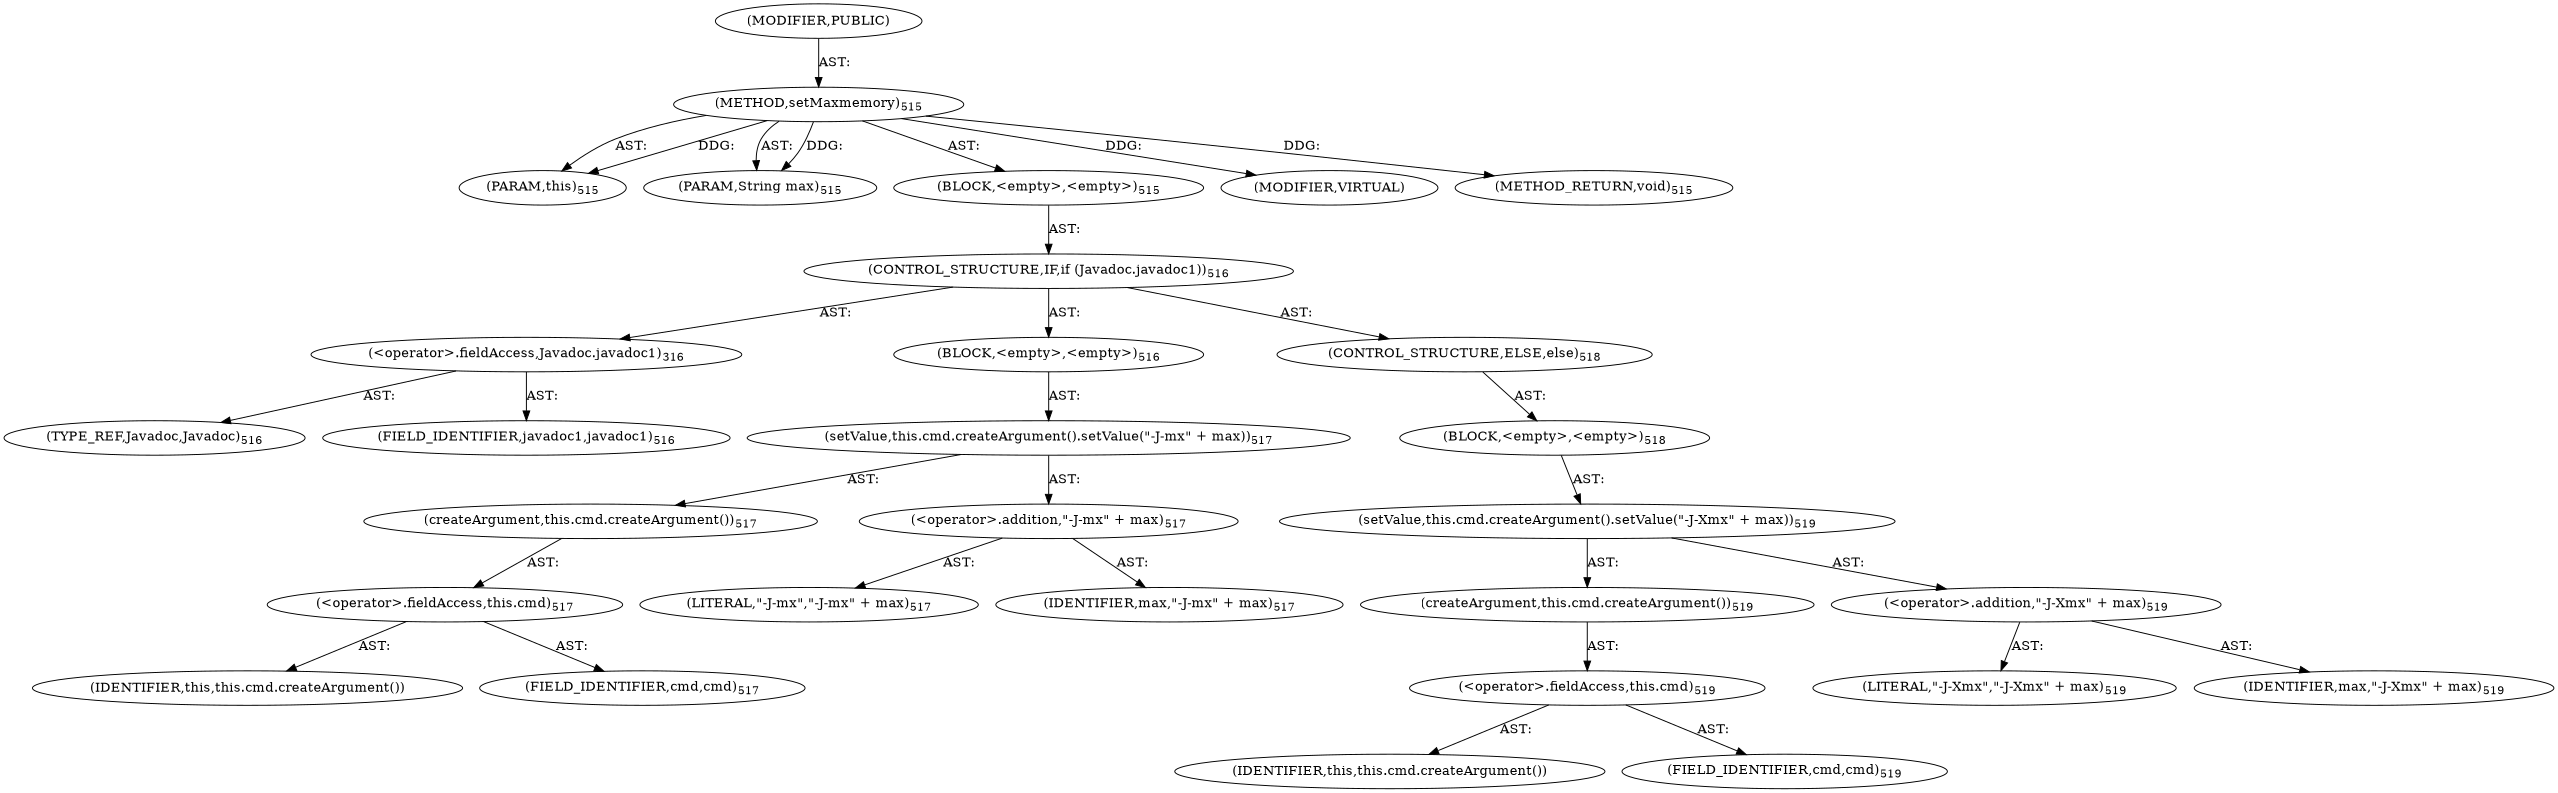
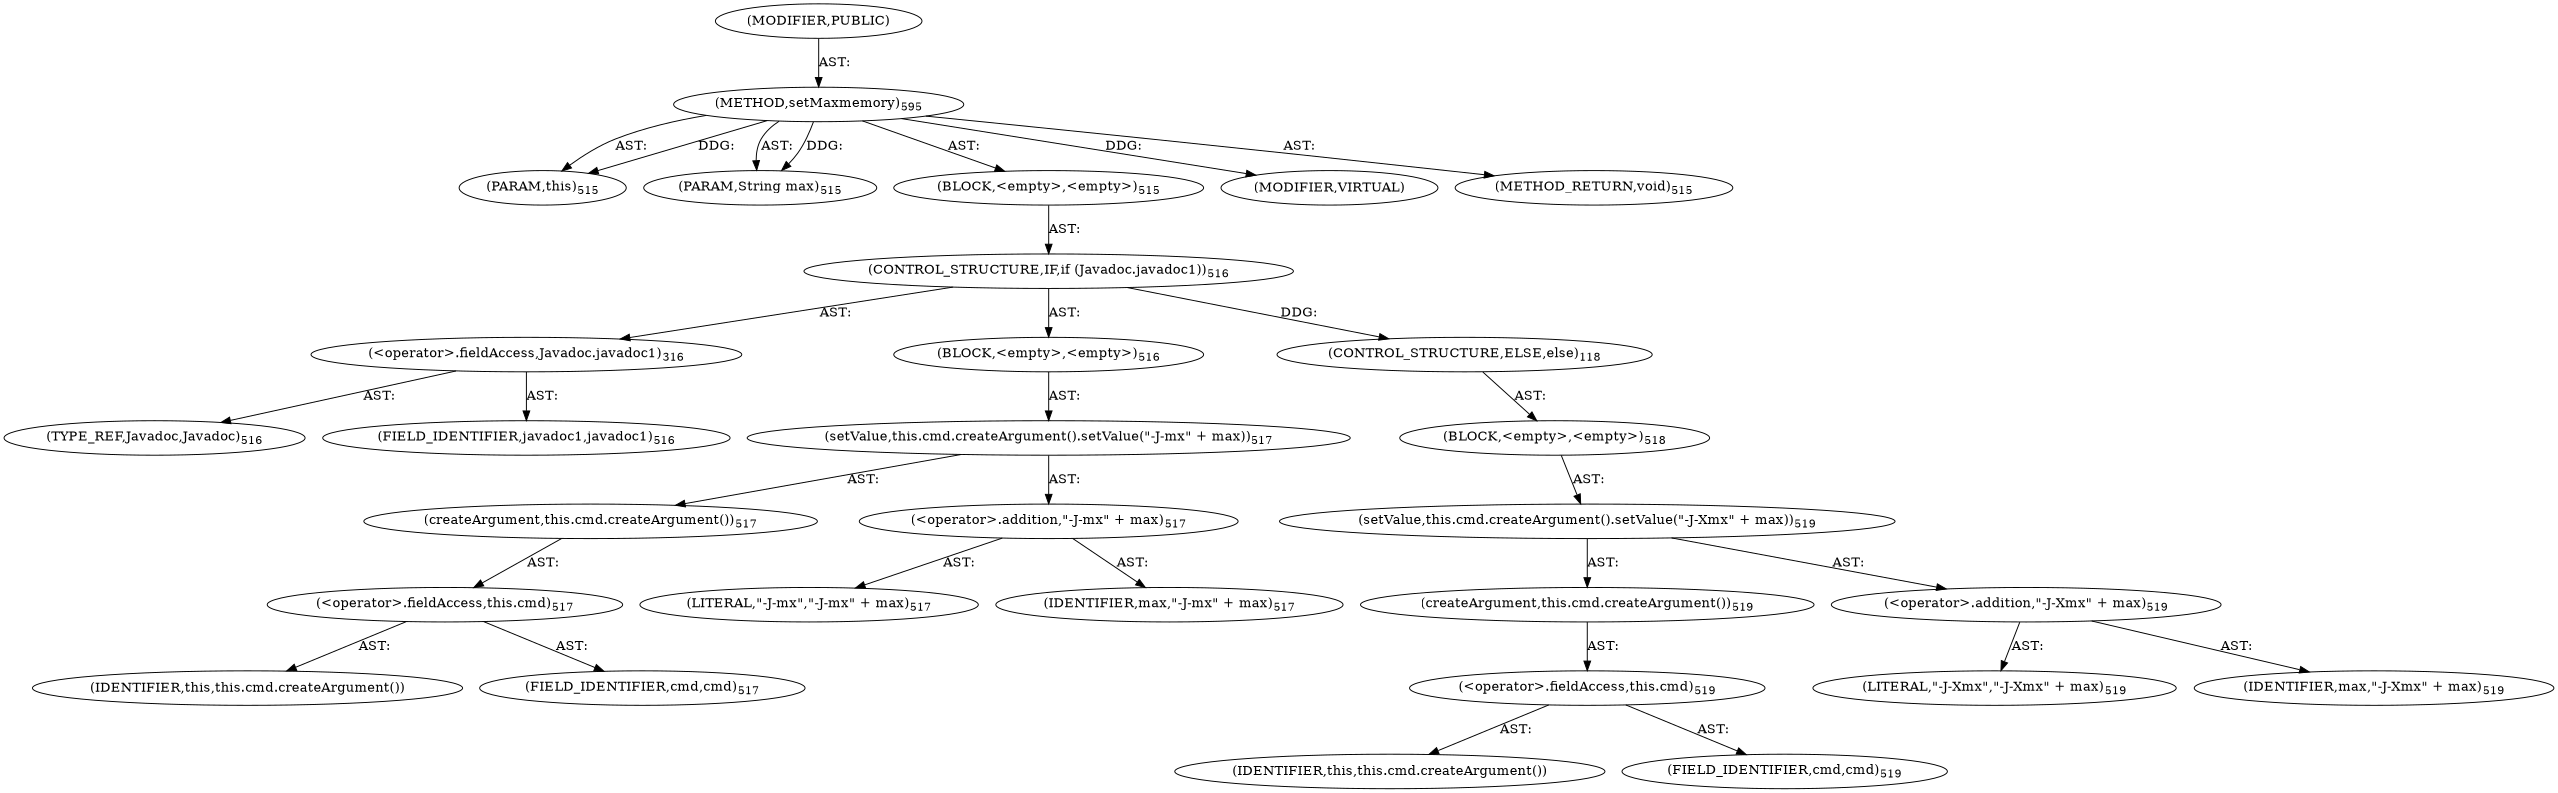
node "(METHOD,setMaxmemory)": text "515" -> "595"
edge "(METHOD,setMaxmemory)" -> "(METHOD_RETURN,void)": label "DDG: " -> "AST: "
edge "(CONTROL_STRUCTURE,IF,if (Javadoc.javadoc1))" -> "(CONTROL_STRUCTURE,ELSE,else)": label "AST: " -> "DDG: "
node "(CONTROL_STRUCTURE,ELSE,else)": text "518" -> "118"
